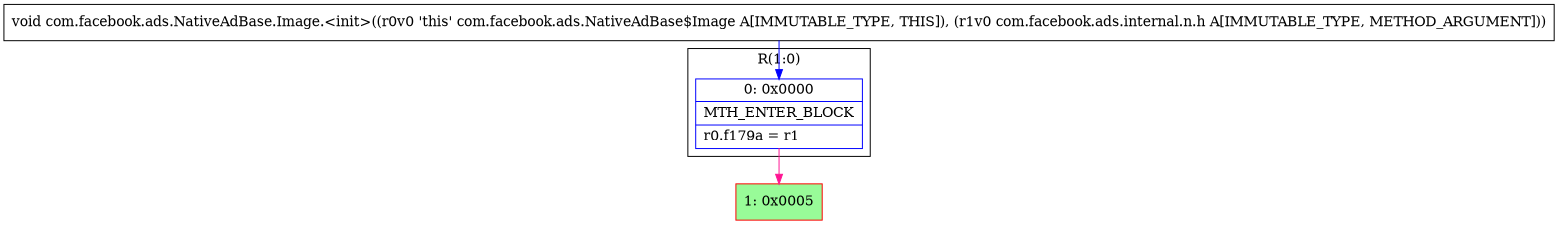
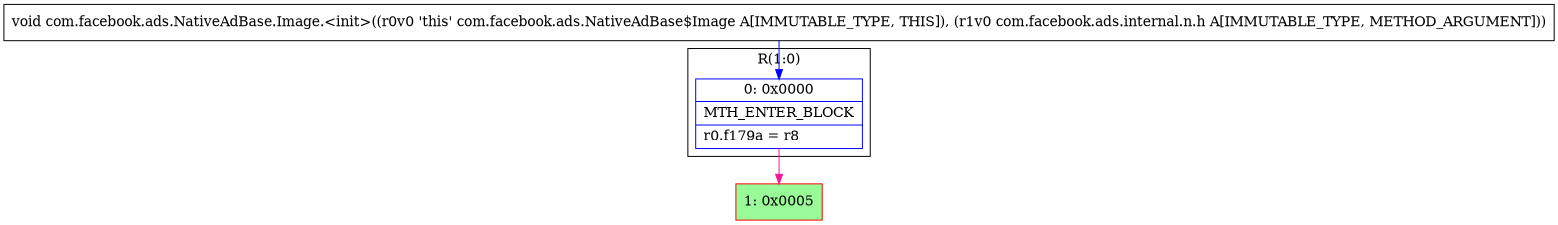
node "0: 0x0000": text "r0.f179a = r1" -> "r0.f179a = r8"
